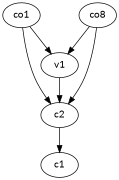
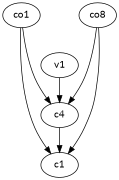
edge "co1" -> "v1": now "co1" -> "c1"
edge "co8" -> "v1": now "co8" -> "c1"
node "c2": label "c2" -> "c4"
